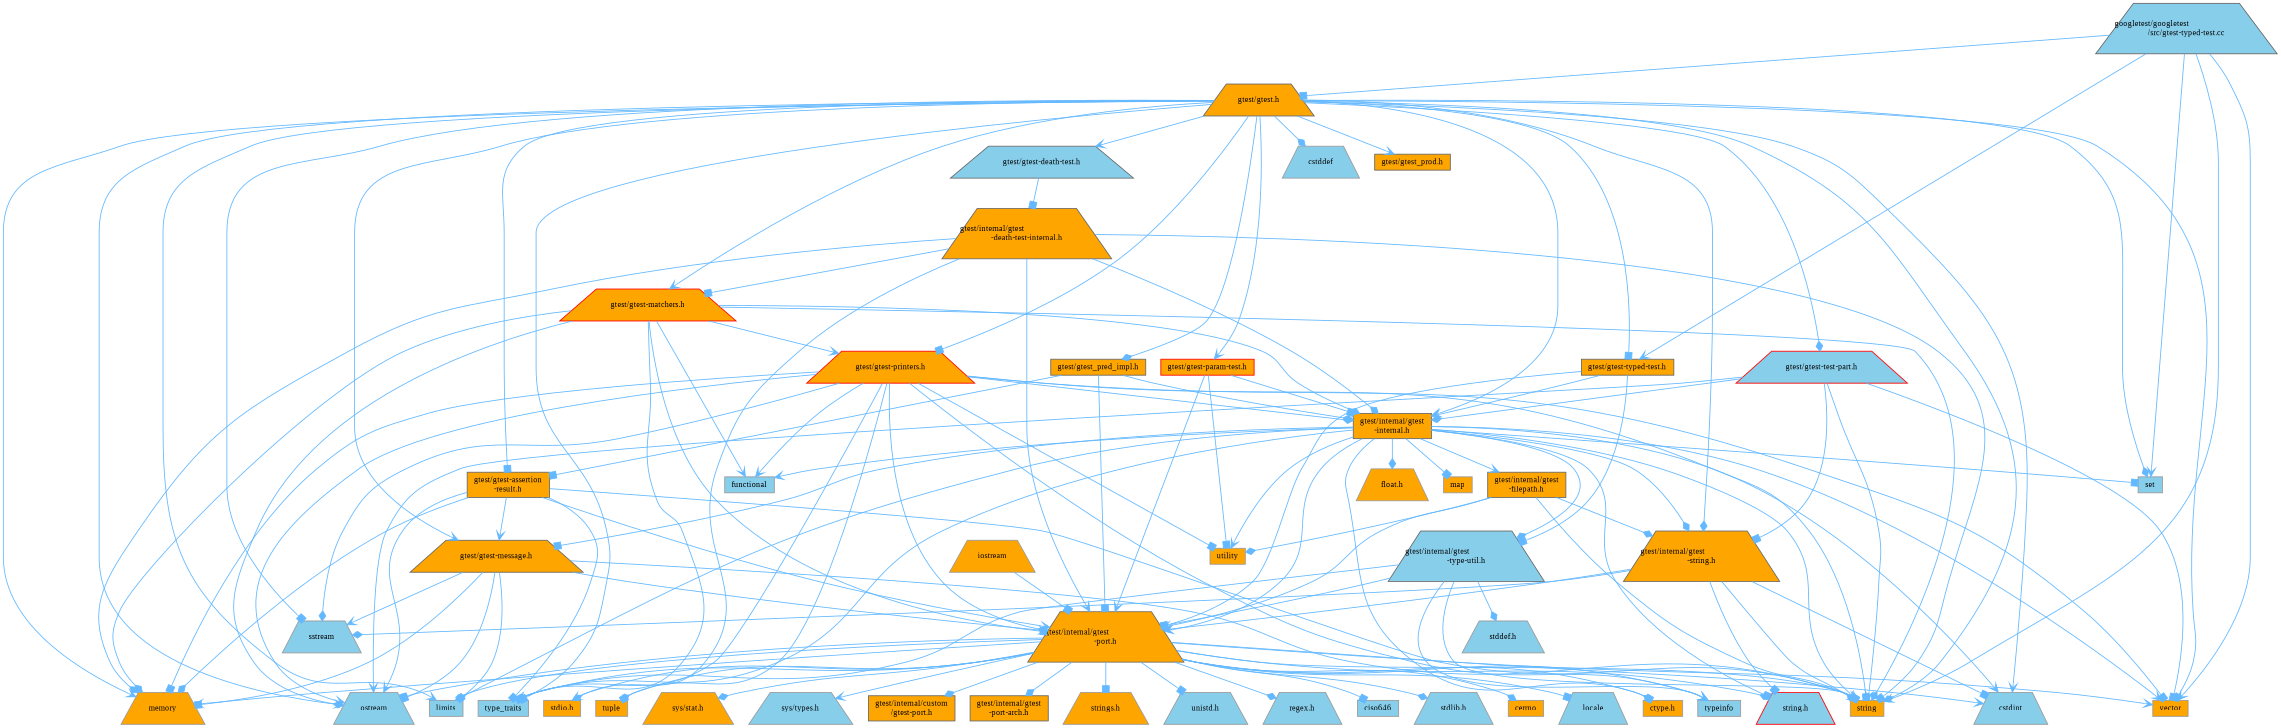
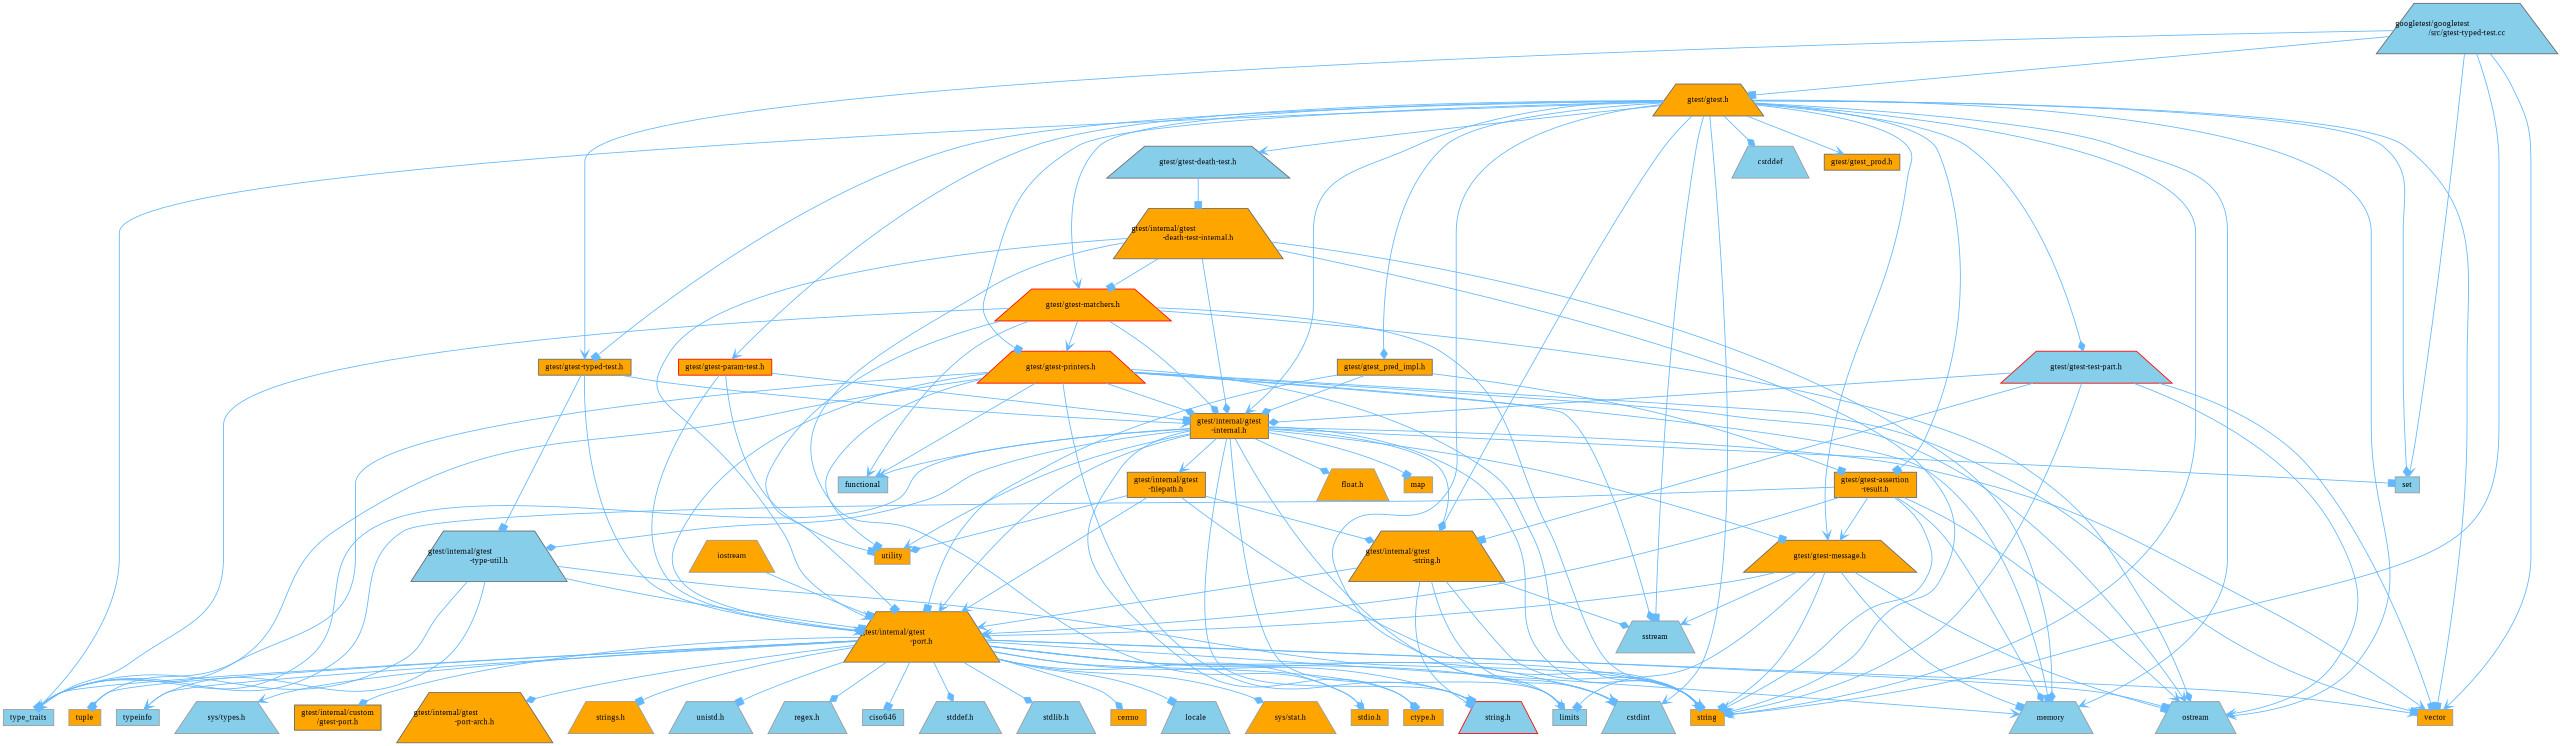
edge "gtest/gtest-matchers.h" -> "memory": removed
edge "gtest/internal/gtest -type-util.h" -> "stddef.h": now "gtest/internal/gtest -port.h" -> "stddef.h"
edge "gtest/gtest-printers.h" -> "typeinfo": now "gtest/gtest-printers.h" -> "string.h"
node "memory": fillcolor orange -> skyblue
node "gtest/internal/gtest -port-arch.h": shape box -> trapezium
